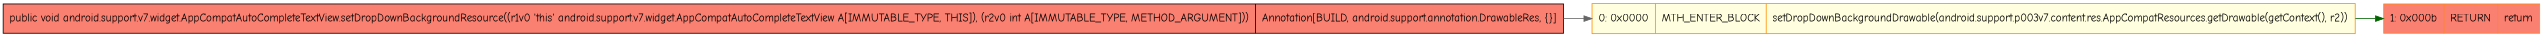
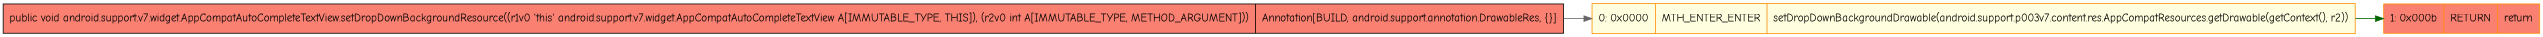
node "0: 0x0000": text "MTH_ENTER_BLOCK" -> "MTH_ENTER_ENTER"
